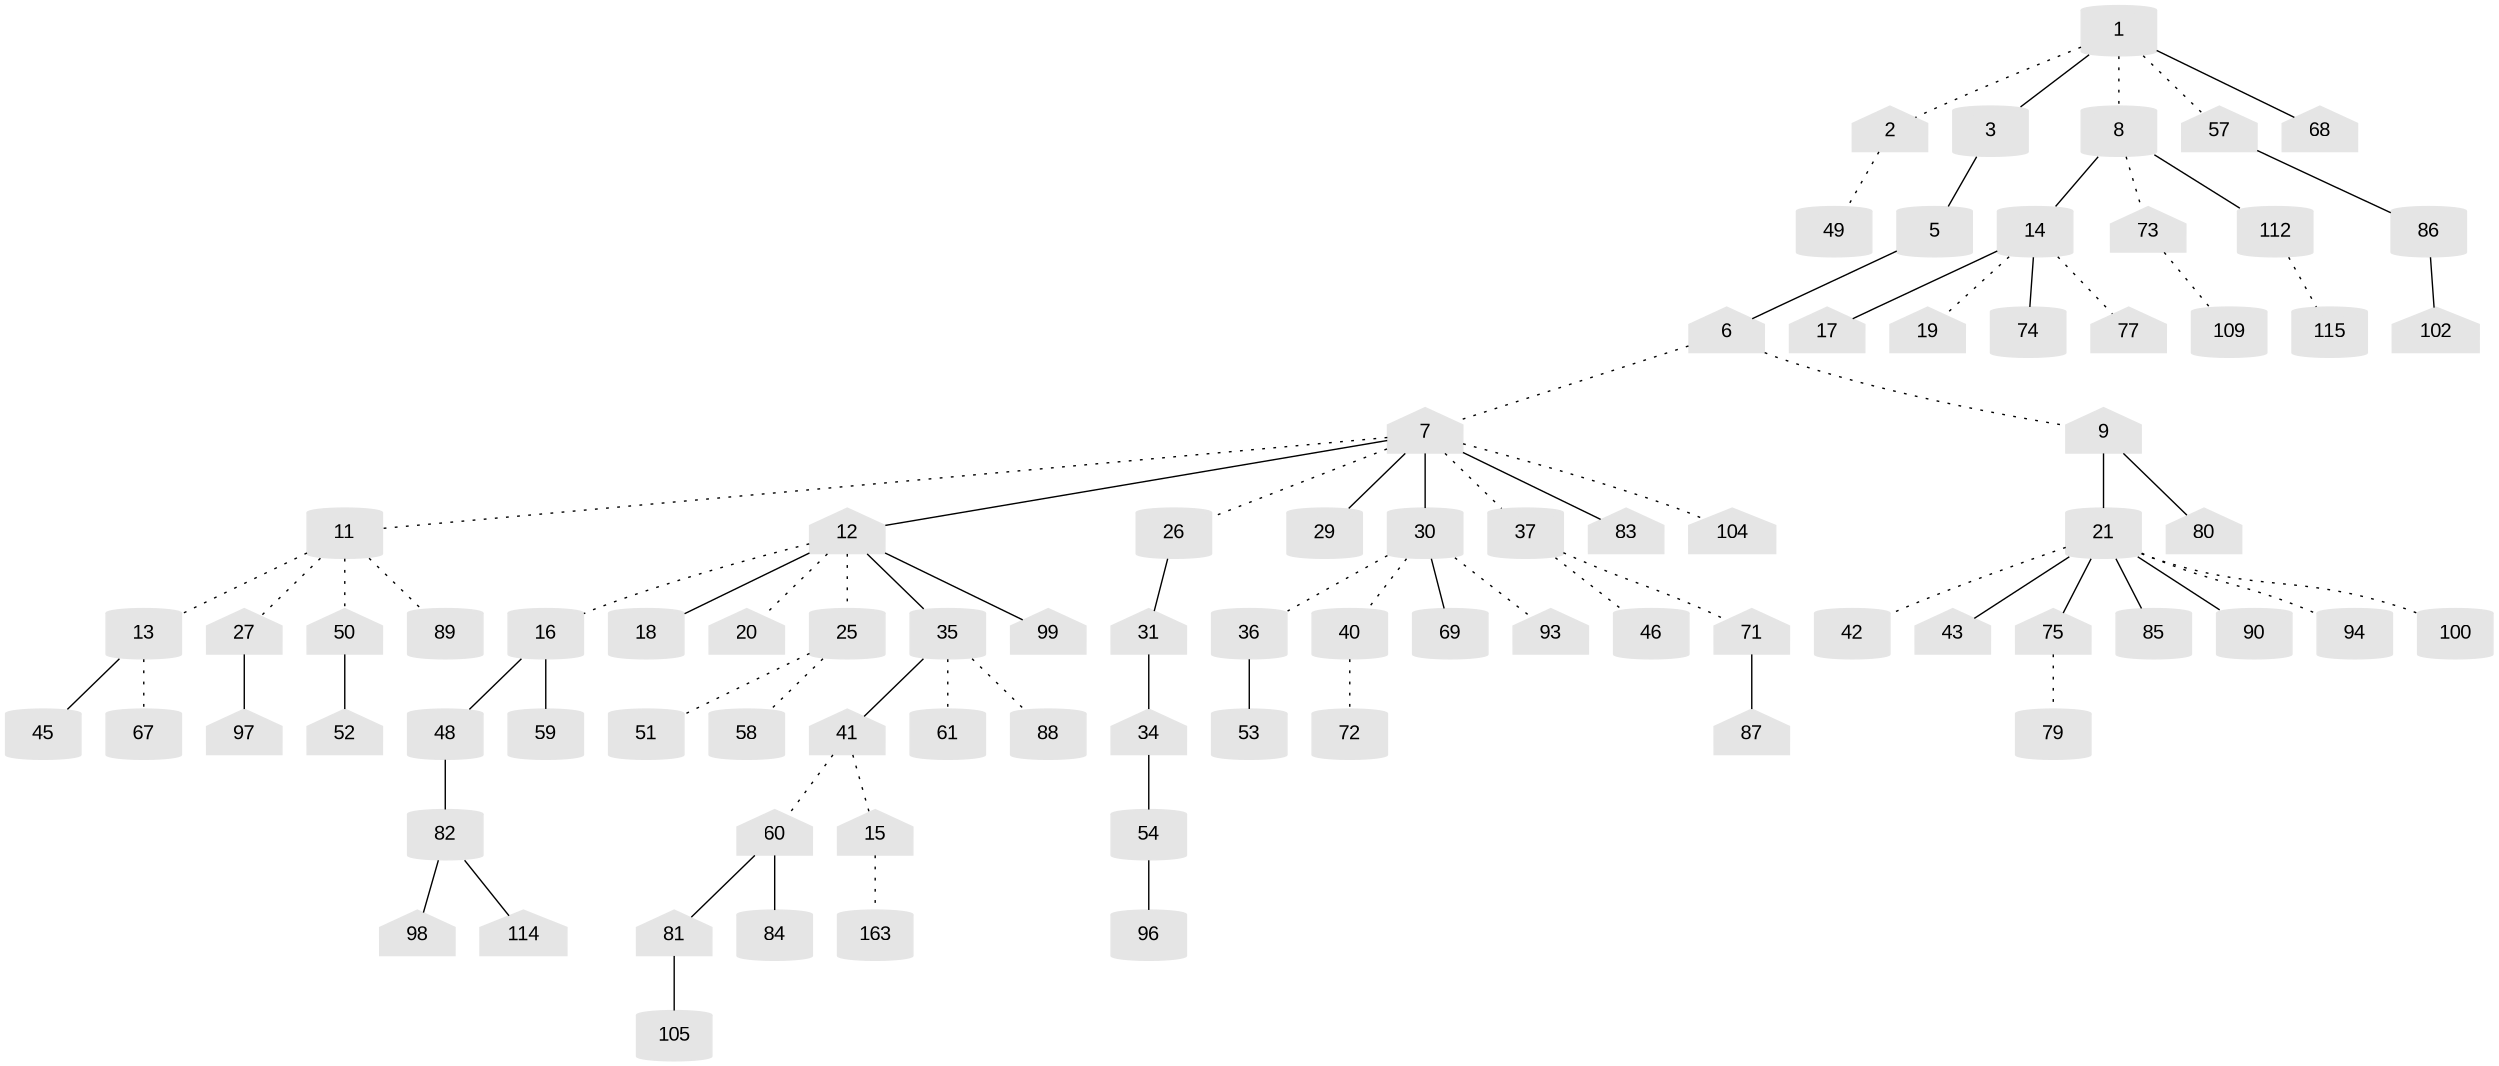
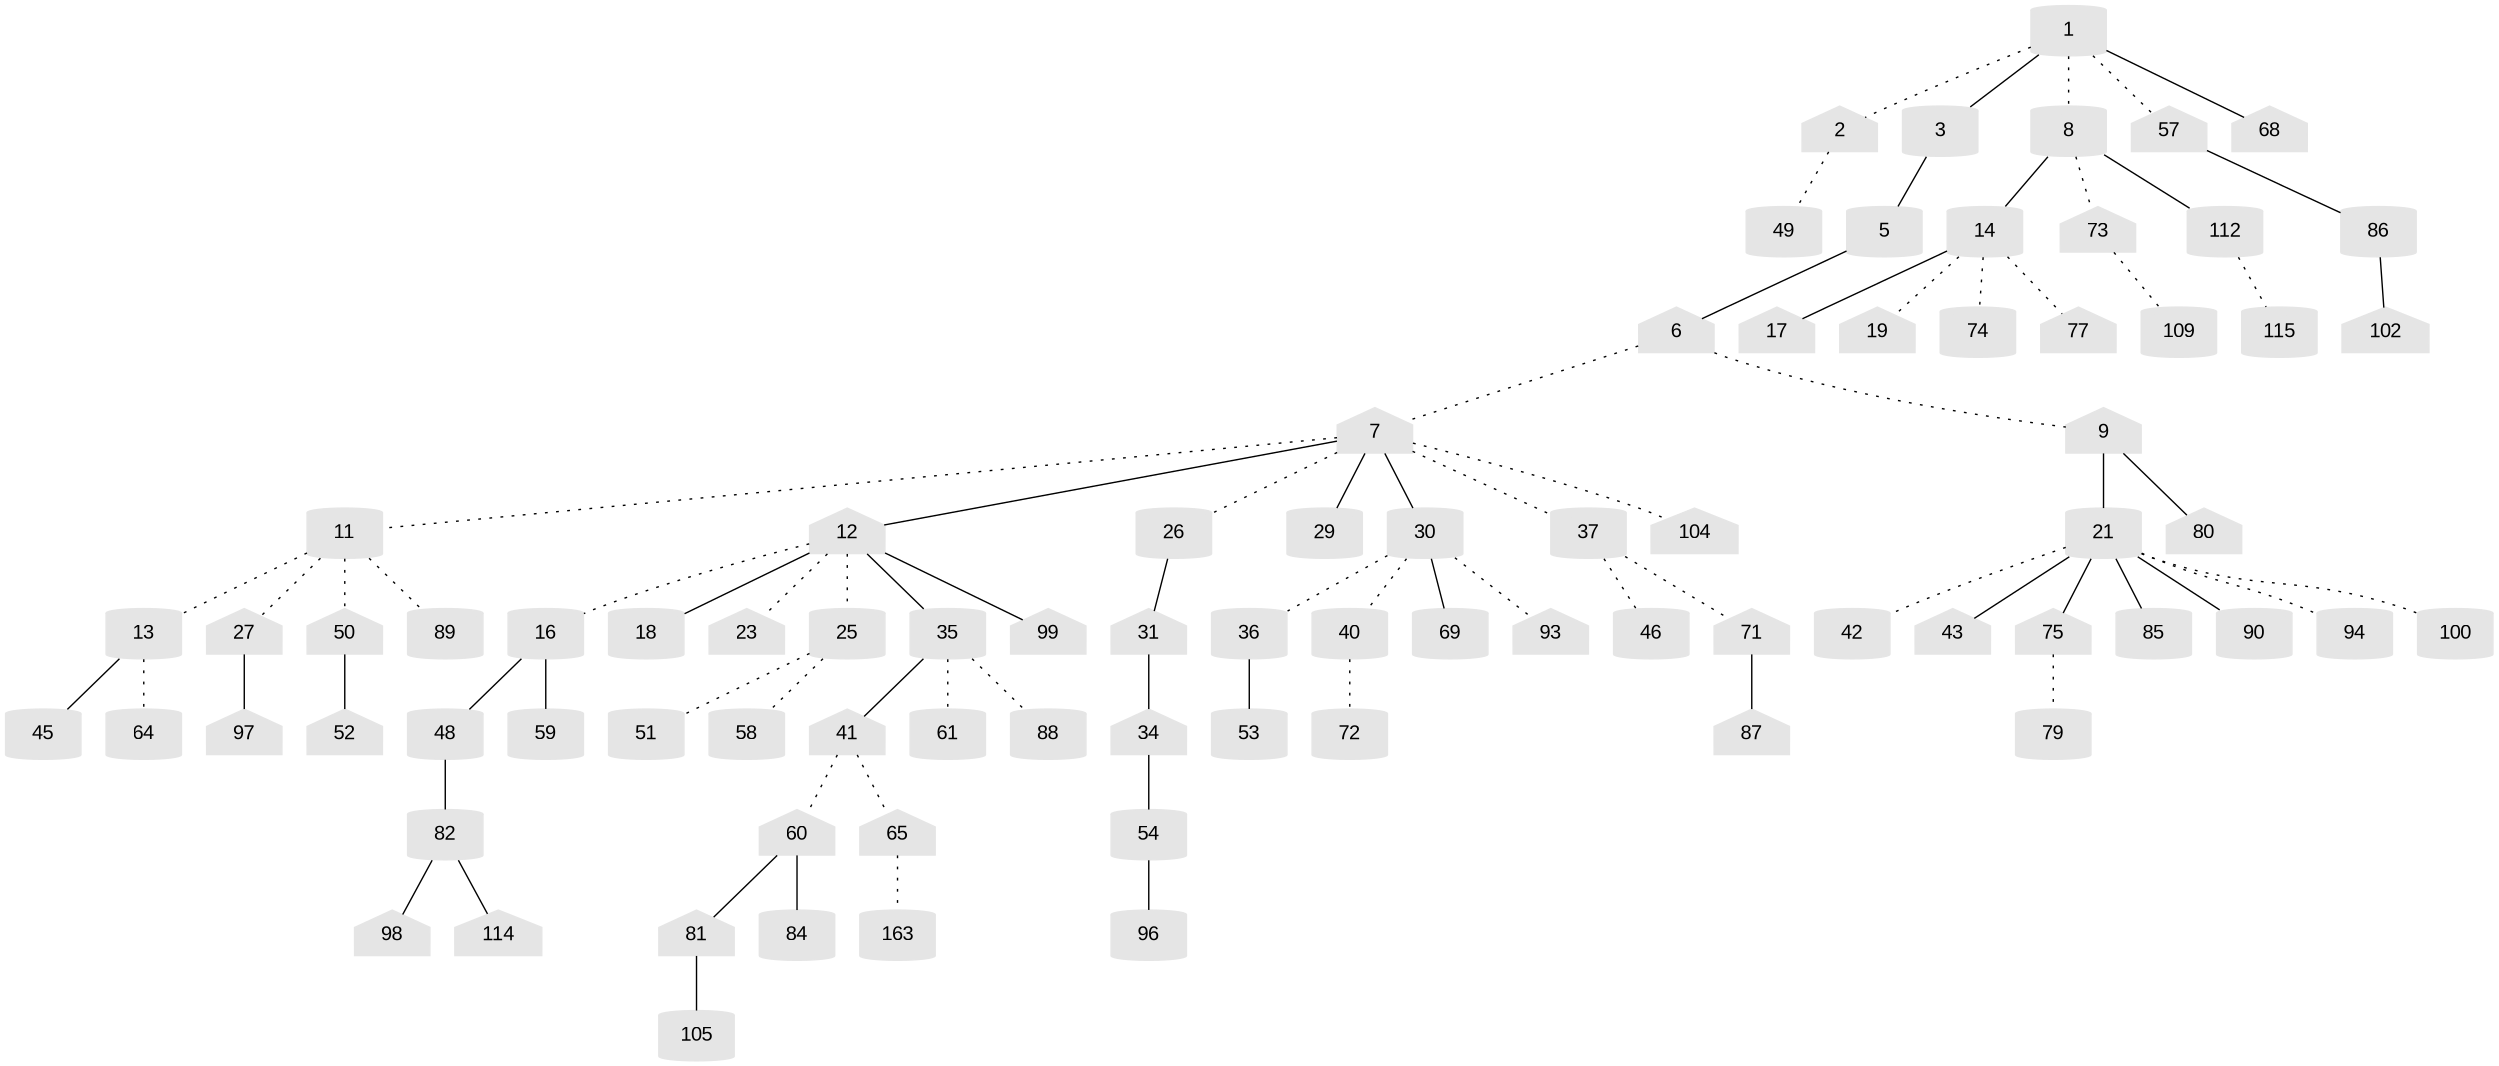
edge "14" -- "74": style solid -> dotted
node "83": removed
node "20": label "20" -> "23"
node "67": label "67" -> "64"
node "15": label "15" -> "65"
